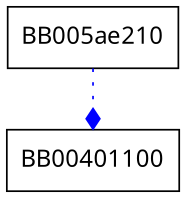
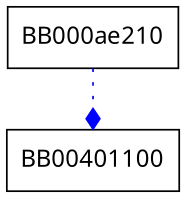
node "BB005ae210": label "BB005ae210" -> "BB000ae210"
